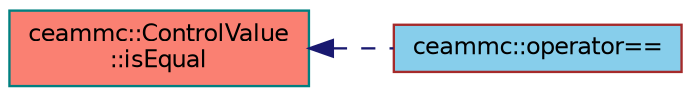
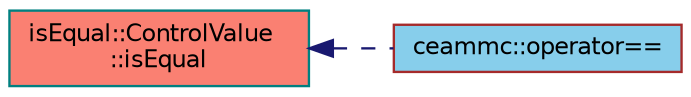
node "ceammc::ControlValue ::isEqual": label "ceammc::ControlValue ::isEqual" -> "isEqual::ControlValue ::isEqual"
